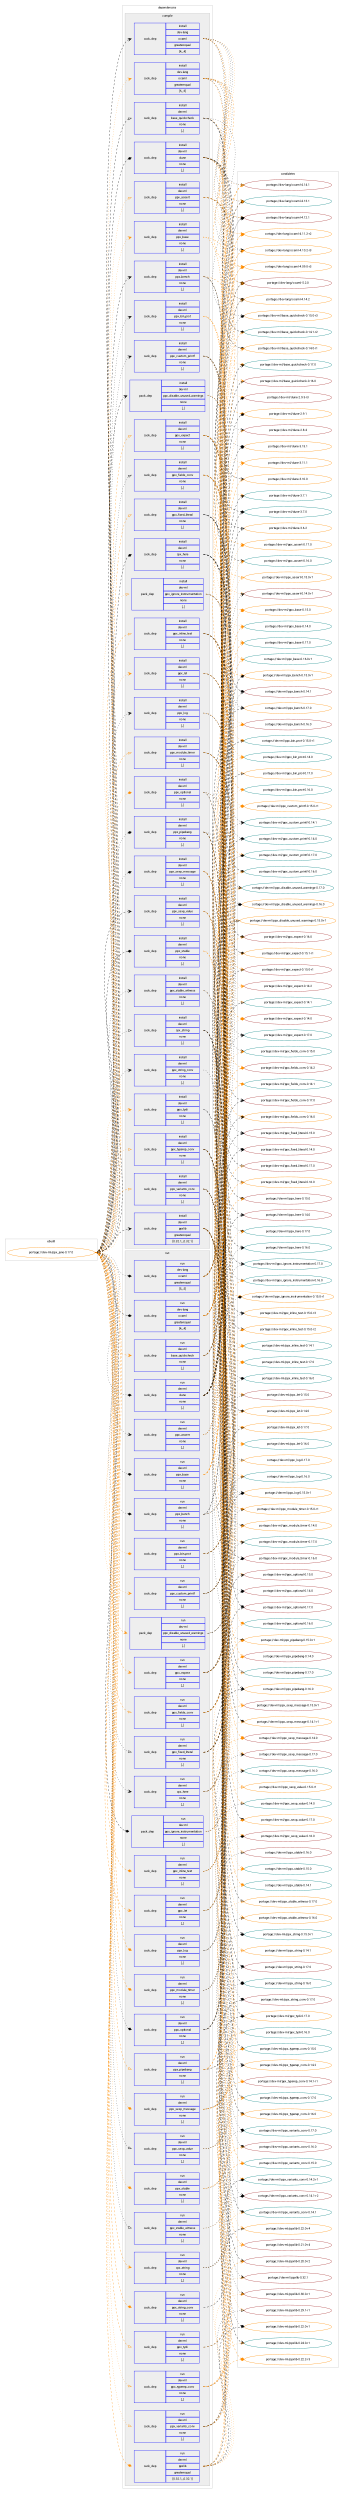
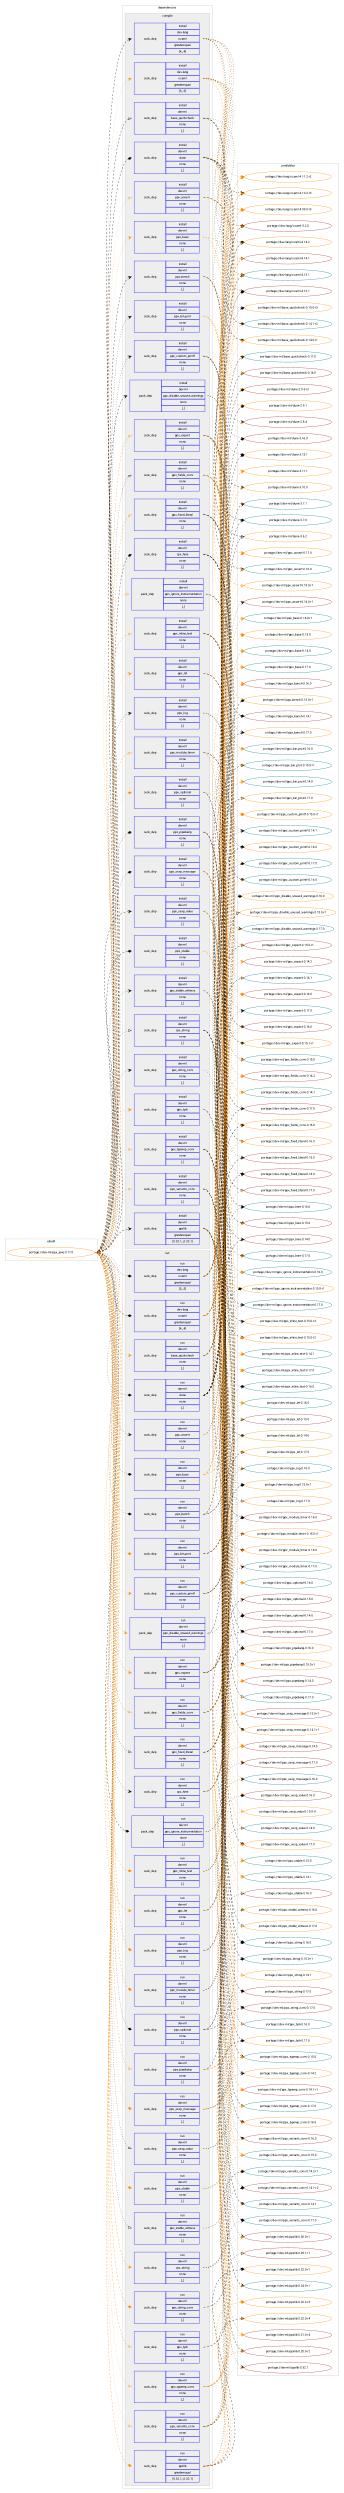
node "portage://dev-ml/dune-3.16.0": added
node "portage://dev-ml/ppx_custom_printf-0.14.0": color teal -> darkorange
